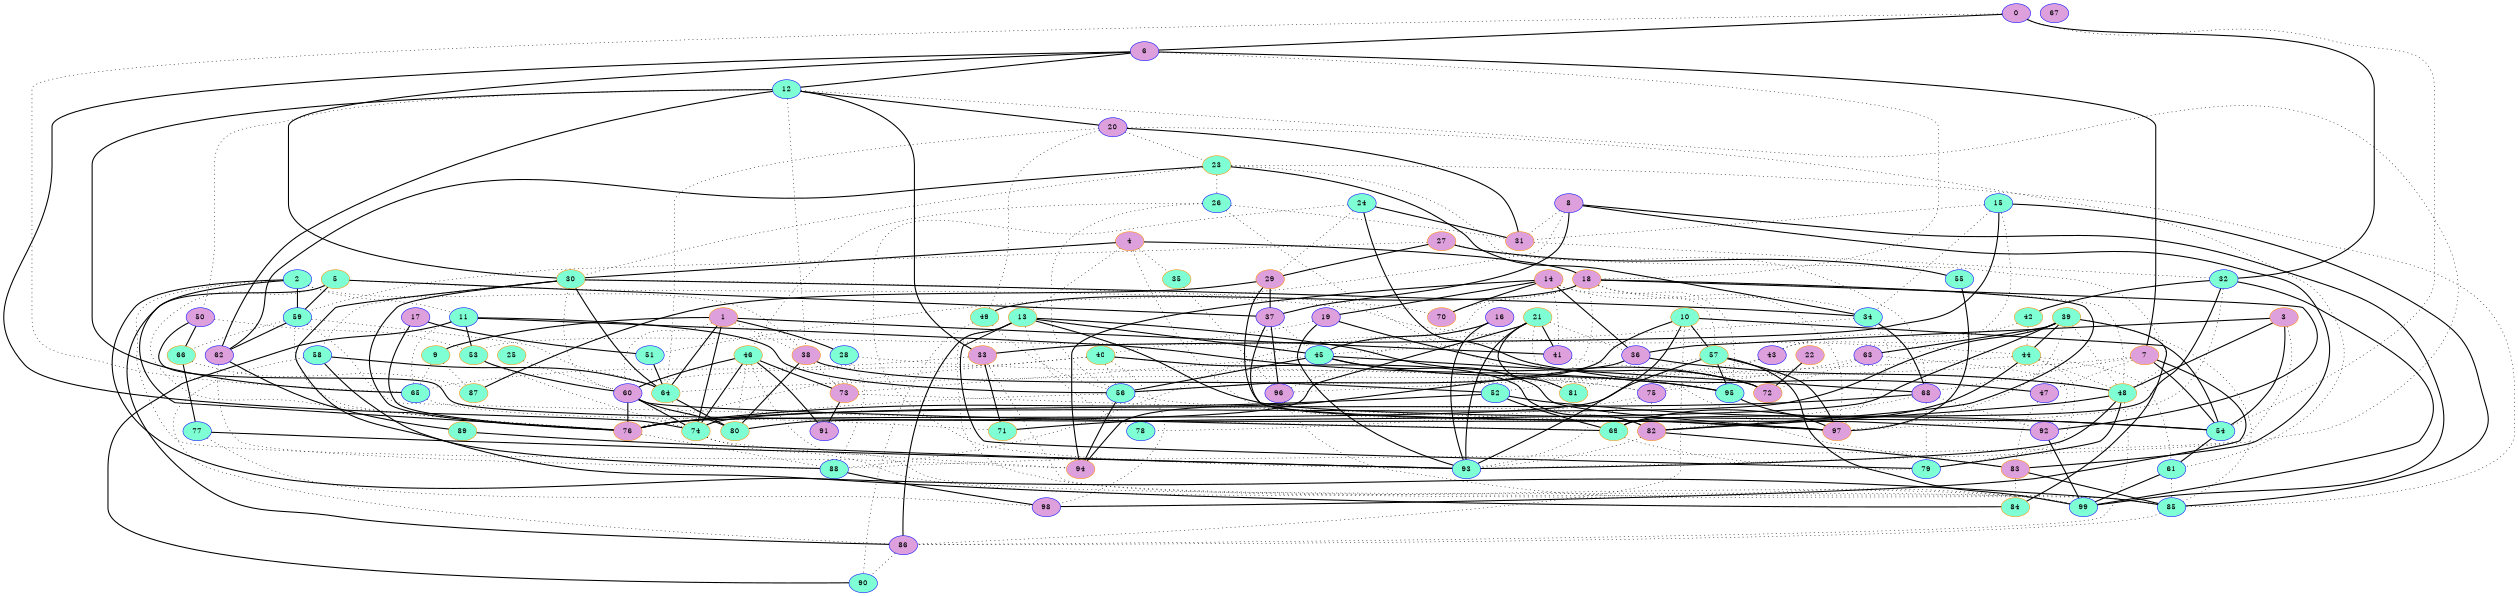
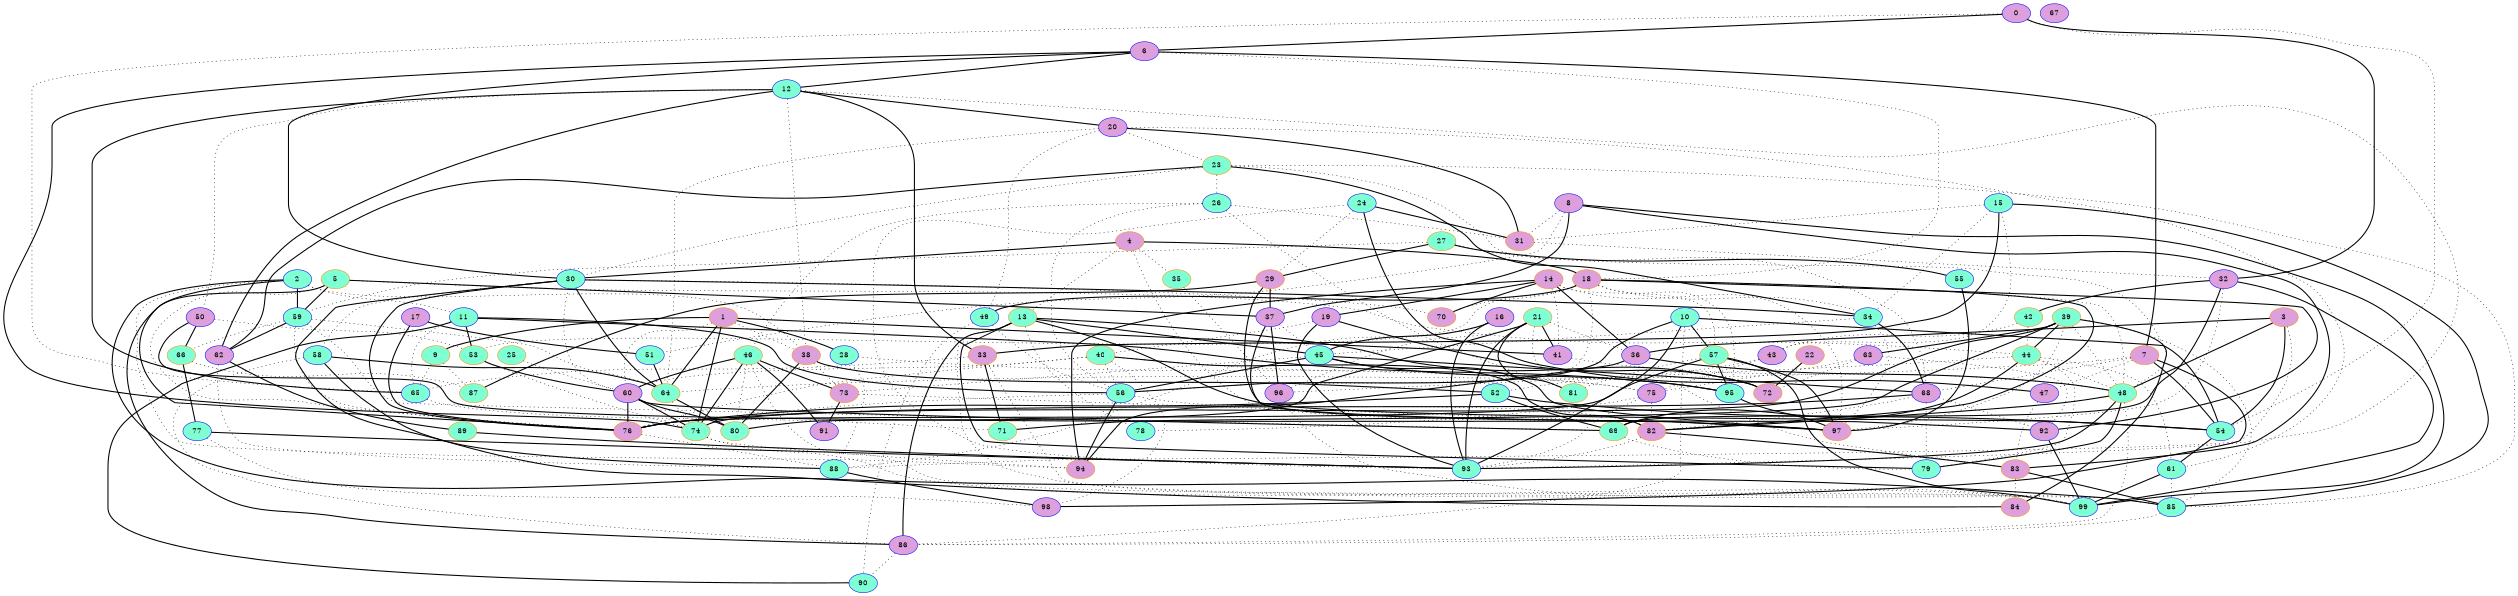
node "27": fillcolor plum -> aquamarine
node "30": color darkorange -> blue
node "32": fillcolor aquamarine -> plum
node "49": color darkorange -> blue
node "10": color darkorange -> blue
node "84": fillcolor aquamarine -> plum
